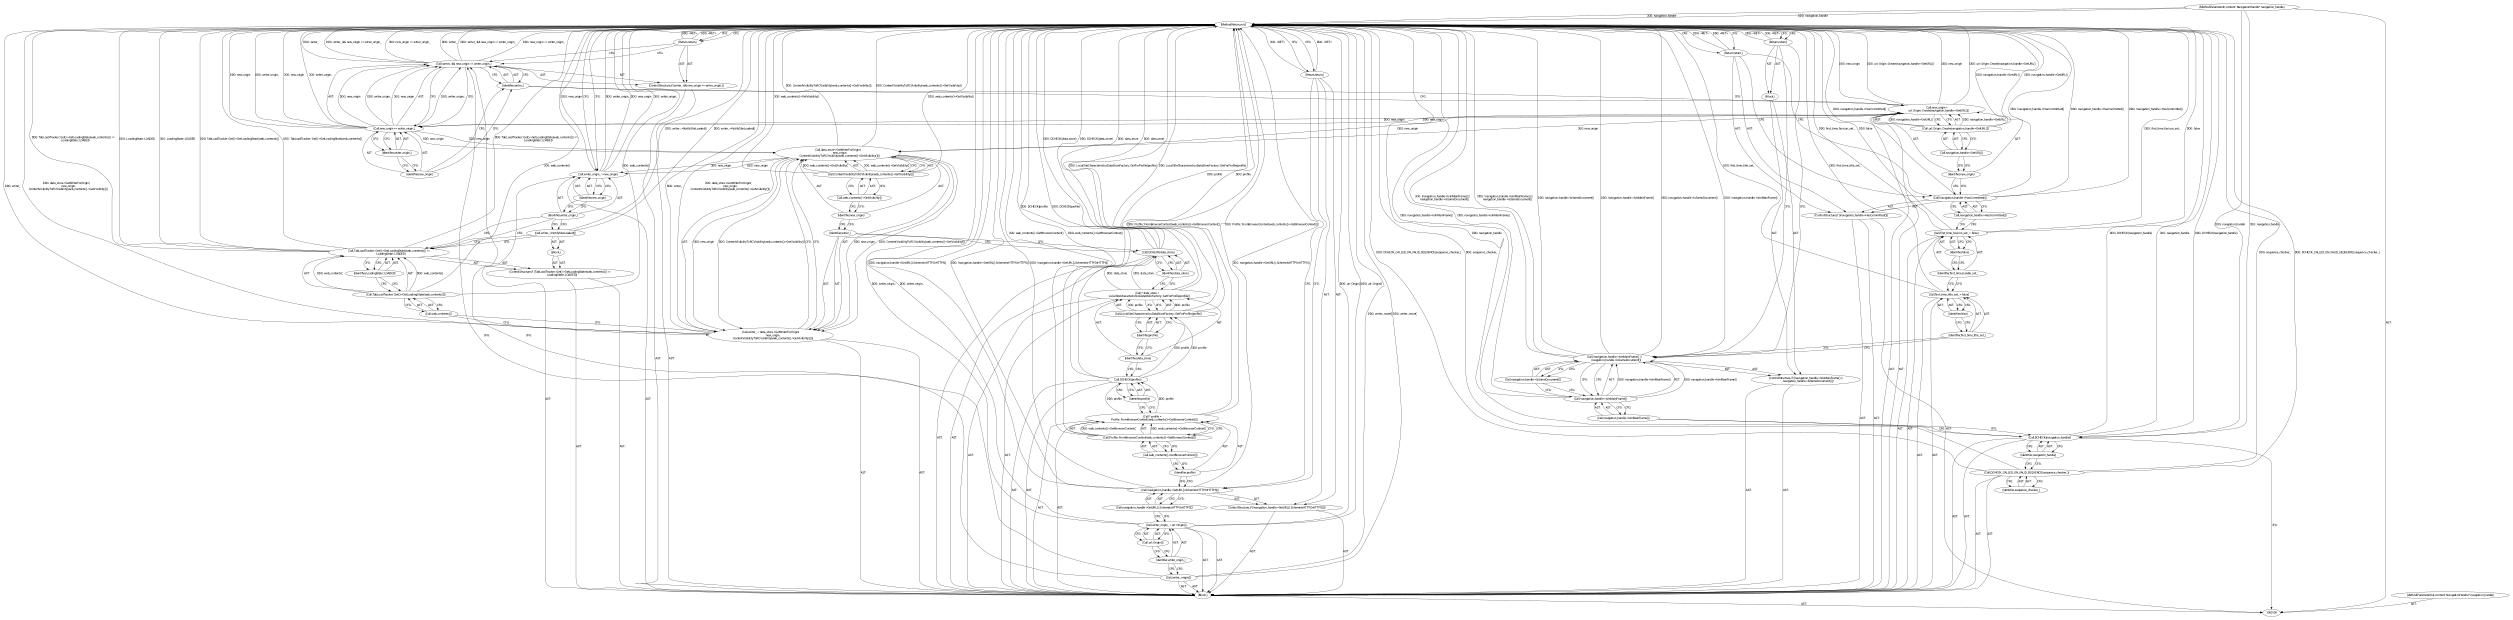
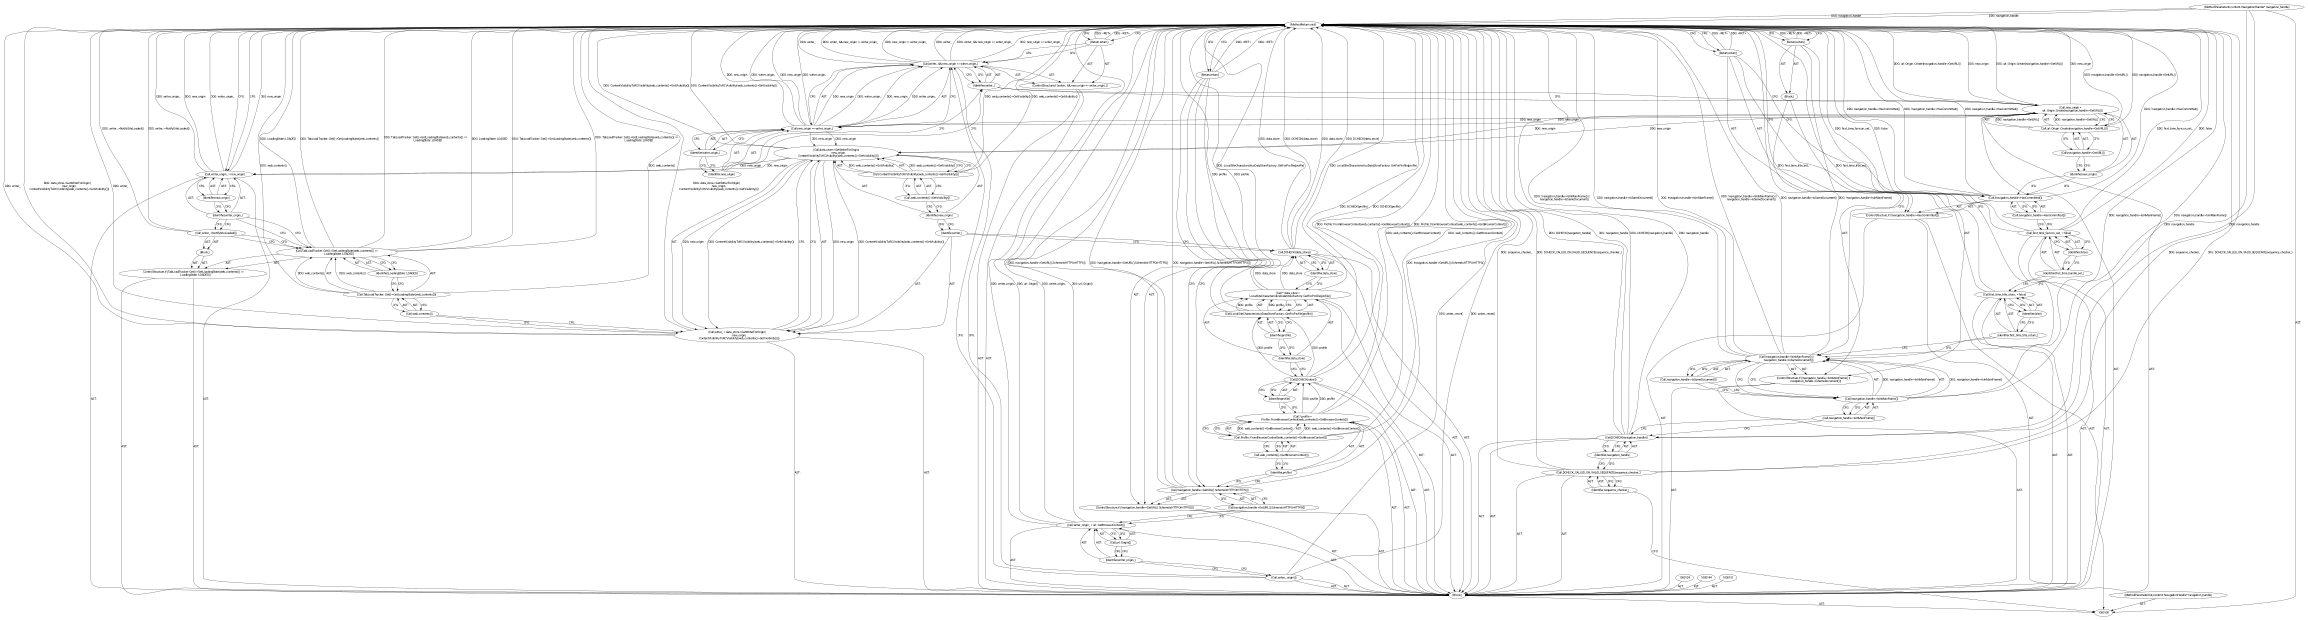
node "(Call,first_time_title_set_ = false)": label "(Call,first_time_title_set_ = false)" -> "(Call,first_time_title_store_ = false)"
node "(Identifier,first_time_title_set_)": label "(Identifier,first_time_title_set_)" -> "(Identifier,first_time_title_return_)"
node "(Call,DCHECK(profile))": label "(Call,DCHECK(profile))" -> "(Call,DCHECK(store))"
edge "(Call,DCHECK(navigation_handle))" -> "1000100": now "(Identifier,sequence_checker_)" -> "1000100"
node "(Call,writer_origin_ = url::Origin())": label "(Call,writer_origin_ = url::Origin())" -> "(Call,writer_origin_ = url::GetBrowserContext())"
node "1000124": added
node "1000144": added
node "1000151": added
